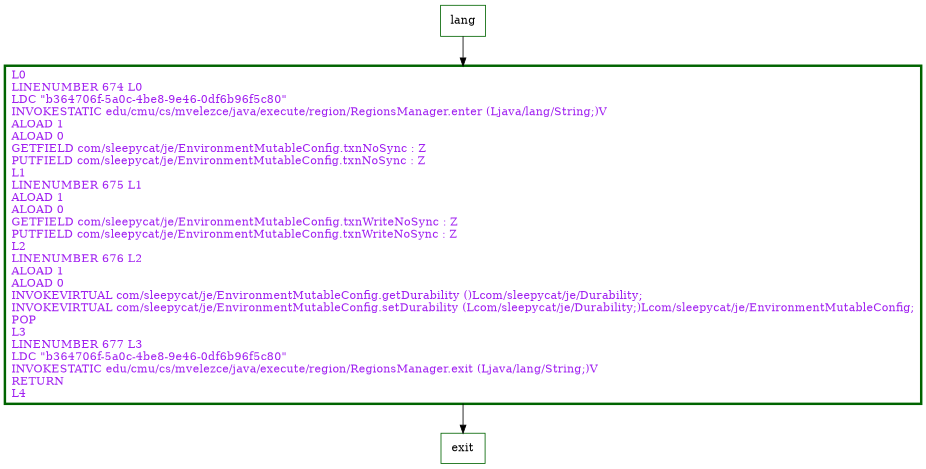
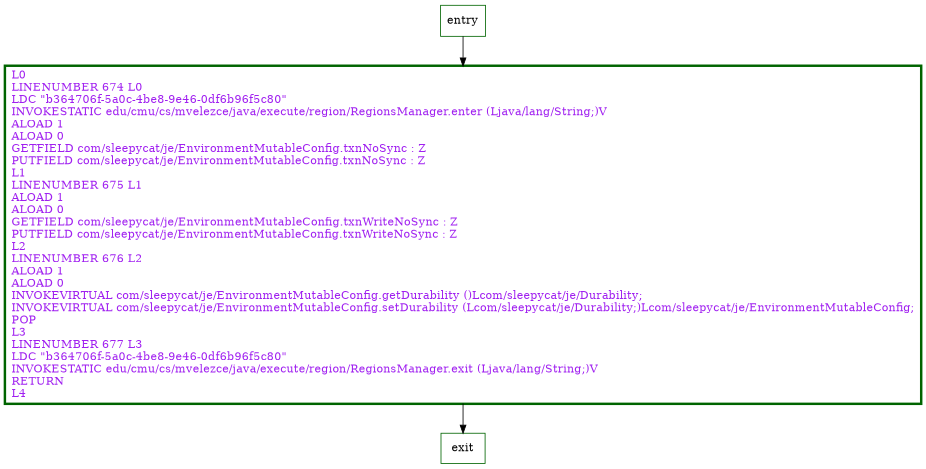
node "lang": label "lang" -> "entry"
